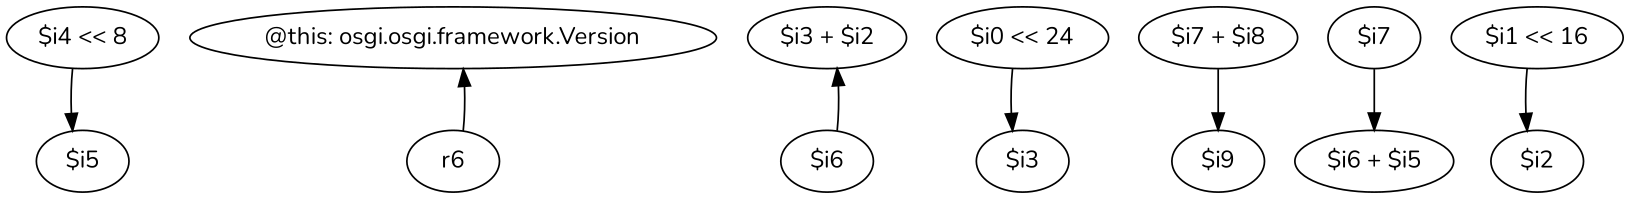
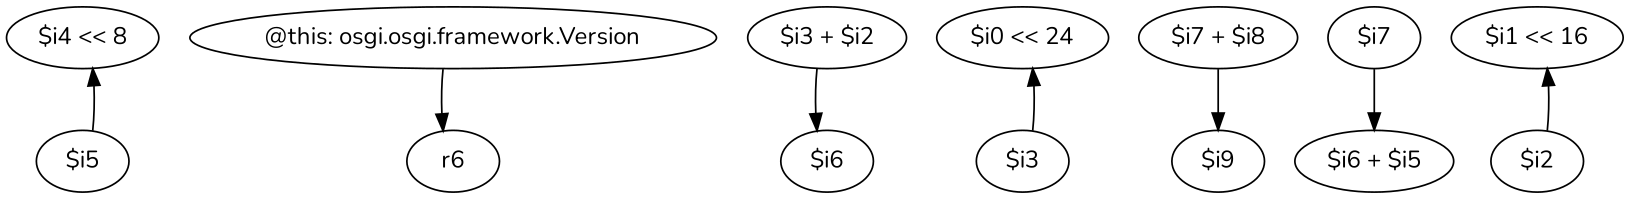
edge "$i4 << 8" -> "$i5": reversed
edge "$i0 << 24" -> "$i3": reversed
edge "$i1 << 16" -> "$i2": reversed
edge "$i6" -> "$i3 + $i2": reversed
edge "r6" -> "@this: osgi.osgi.framework.Version": reversed
